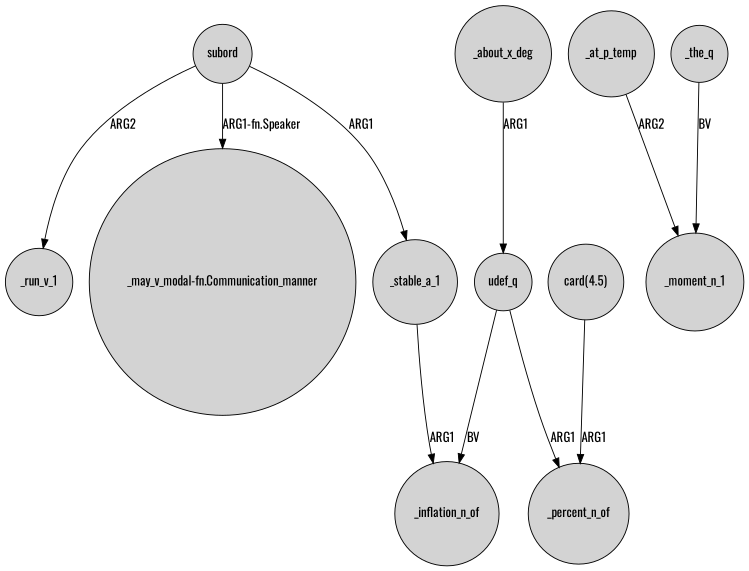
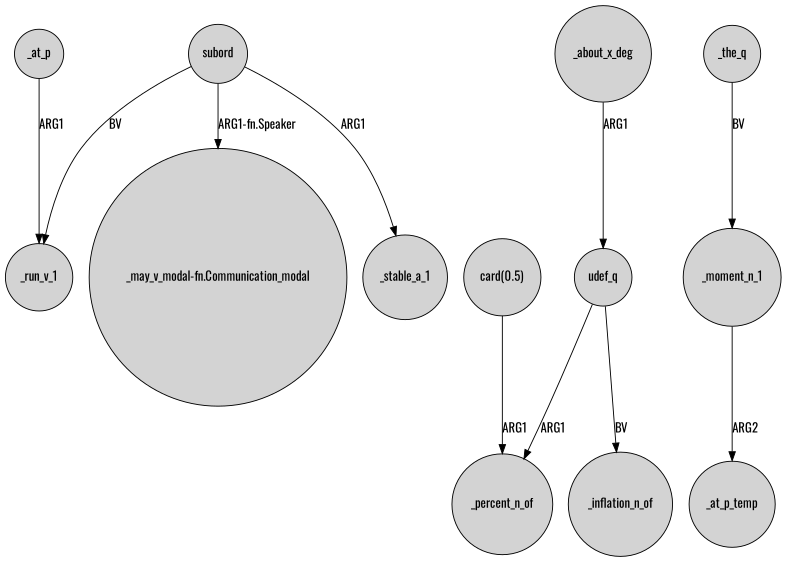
node "_at_p": added
edge "subord" -> "_run_v_1": label "ARG2" -> "BV"
edge "_at_p_temp" -> "_moment_n_1": reversed
node "_may_v_modal-fn.Communication_manner": label "_may_v_modal-fn.Communication_manner" -> "_may_v_modal-fn.Communication_modal"
node "card(4.5)": label "card(4.5)" -> "card(0.5)"
edge "_stable_a_1" -> "_inflation_n_of": removed, label "ARG1"
